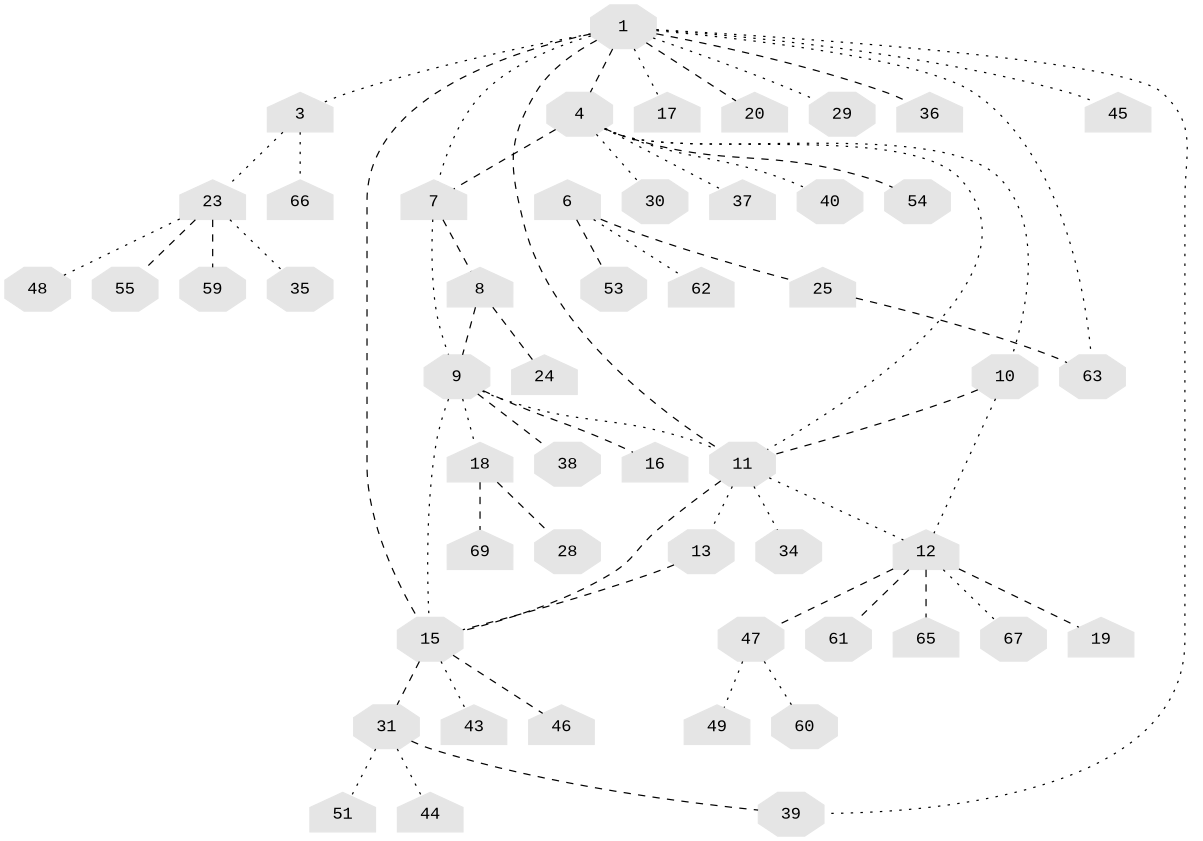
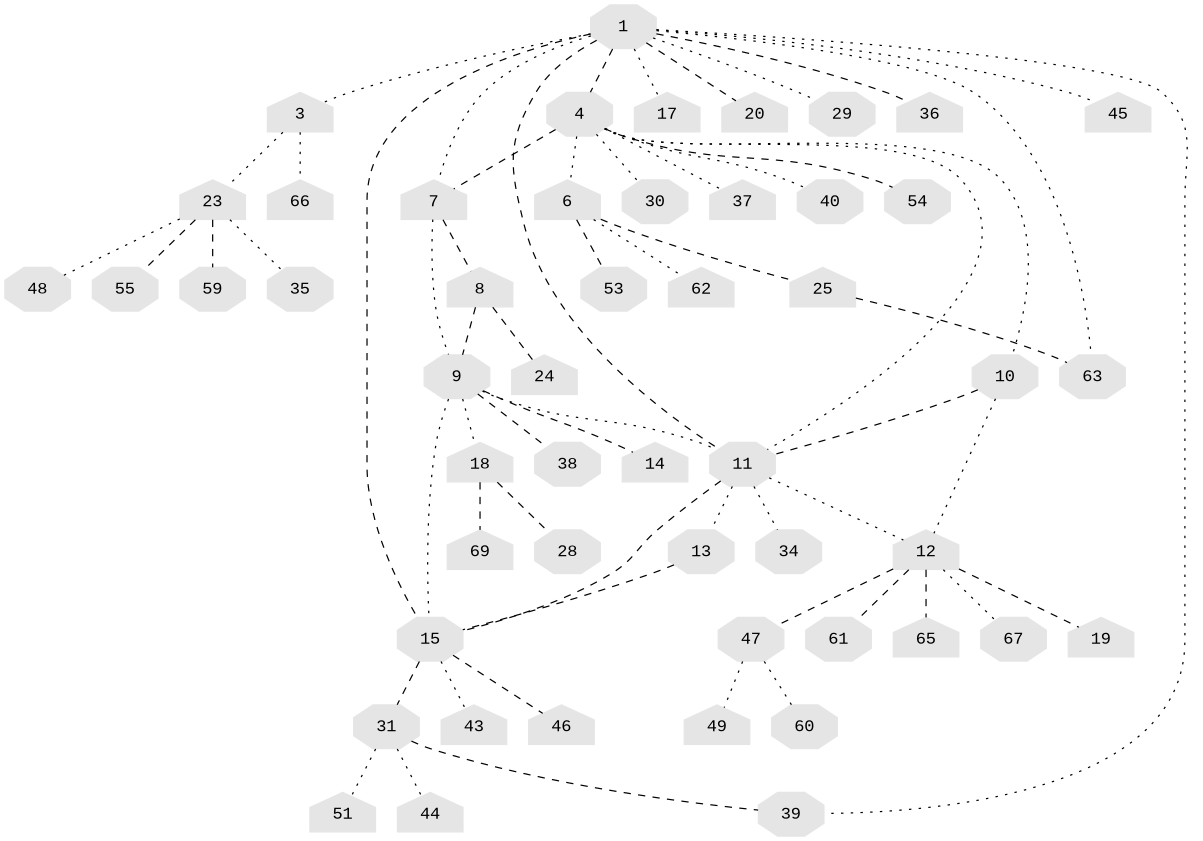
edge "4" -- "6": added
node "16": label "16" -> "14"
